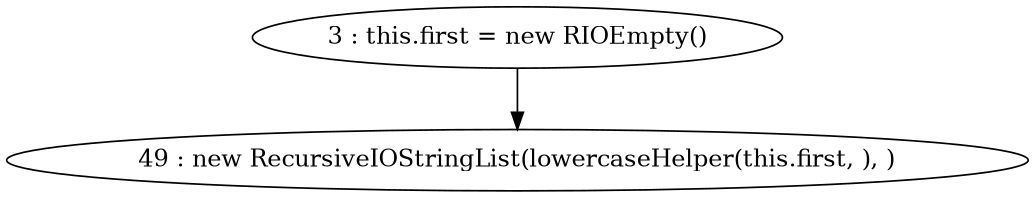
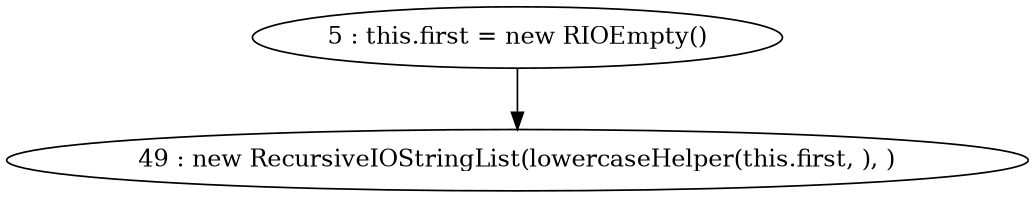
node "3 : this.first = new RIOEmpty()": label "3 : this.first = new RIOEmpty()" -> "5 : this.first = new RIOEmpty()"
